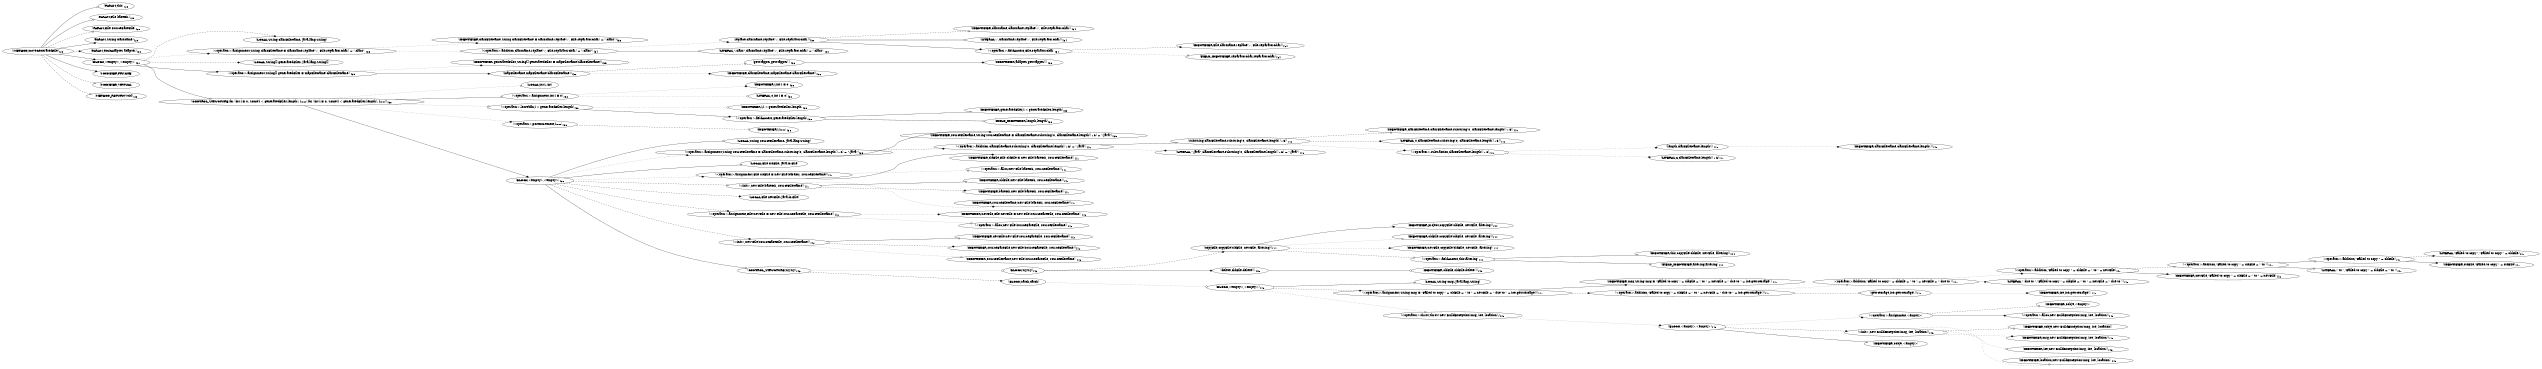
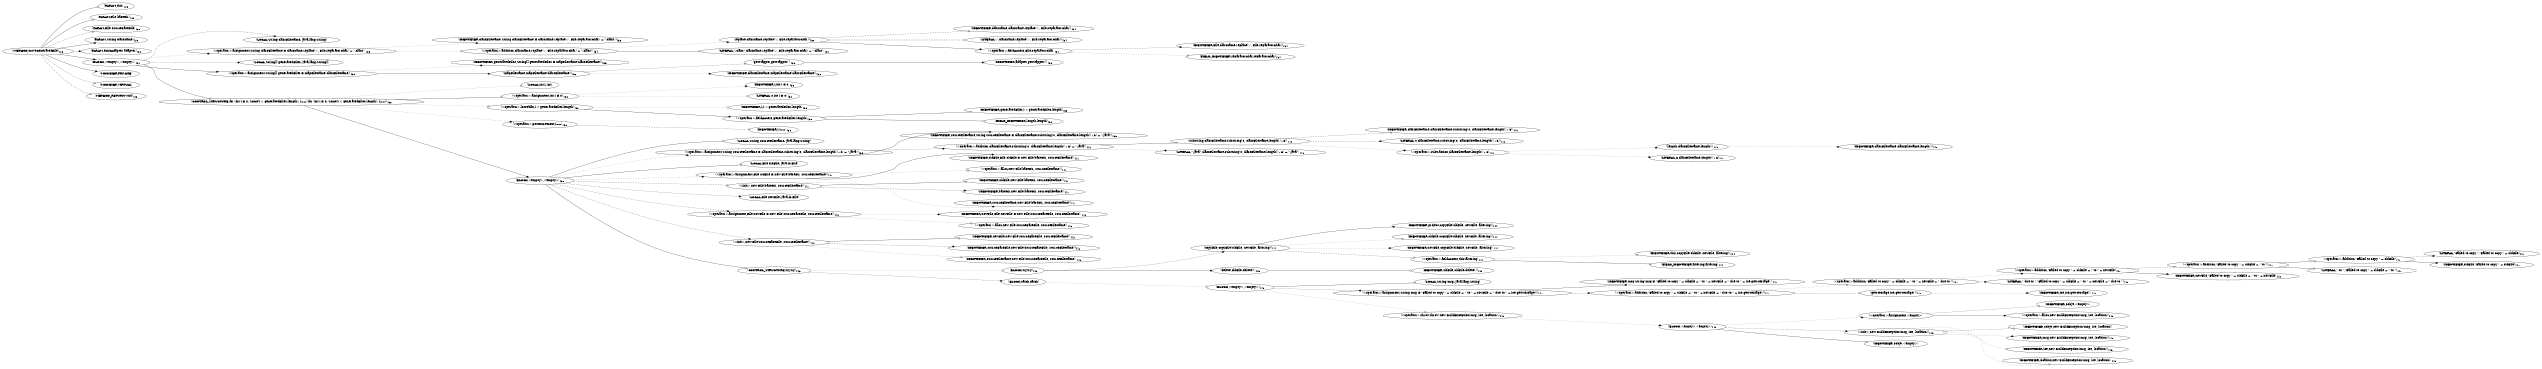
edge "(replace,classname.replace('.', File.separatorChar))" -> "(LITERAL,'.',classname.replace('.', File.separatorChar))": style solid -> dashed
edge "(<operator>.fieldAccess,this.filtering)" -> "(IDENTIFIER,this,copyFile(oldFile, newFile, filtering))": style solid -> dotted
